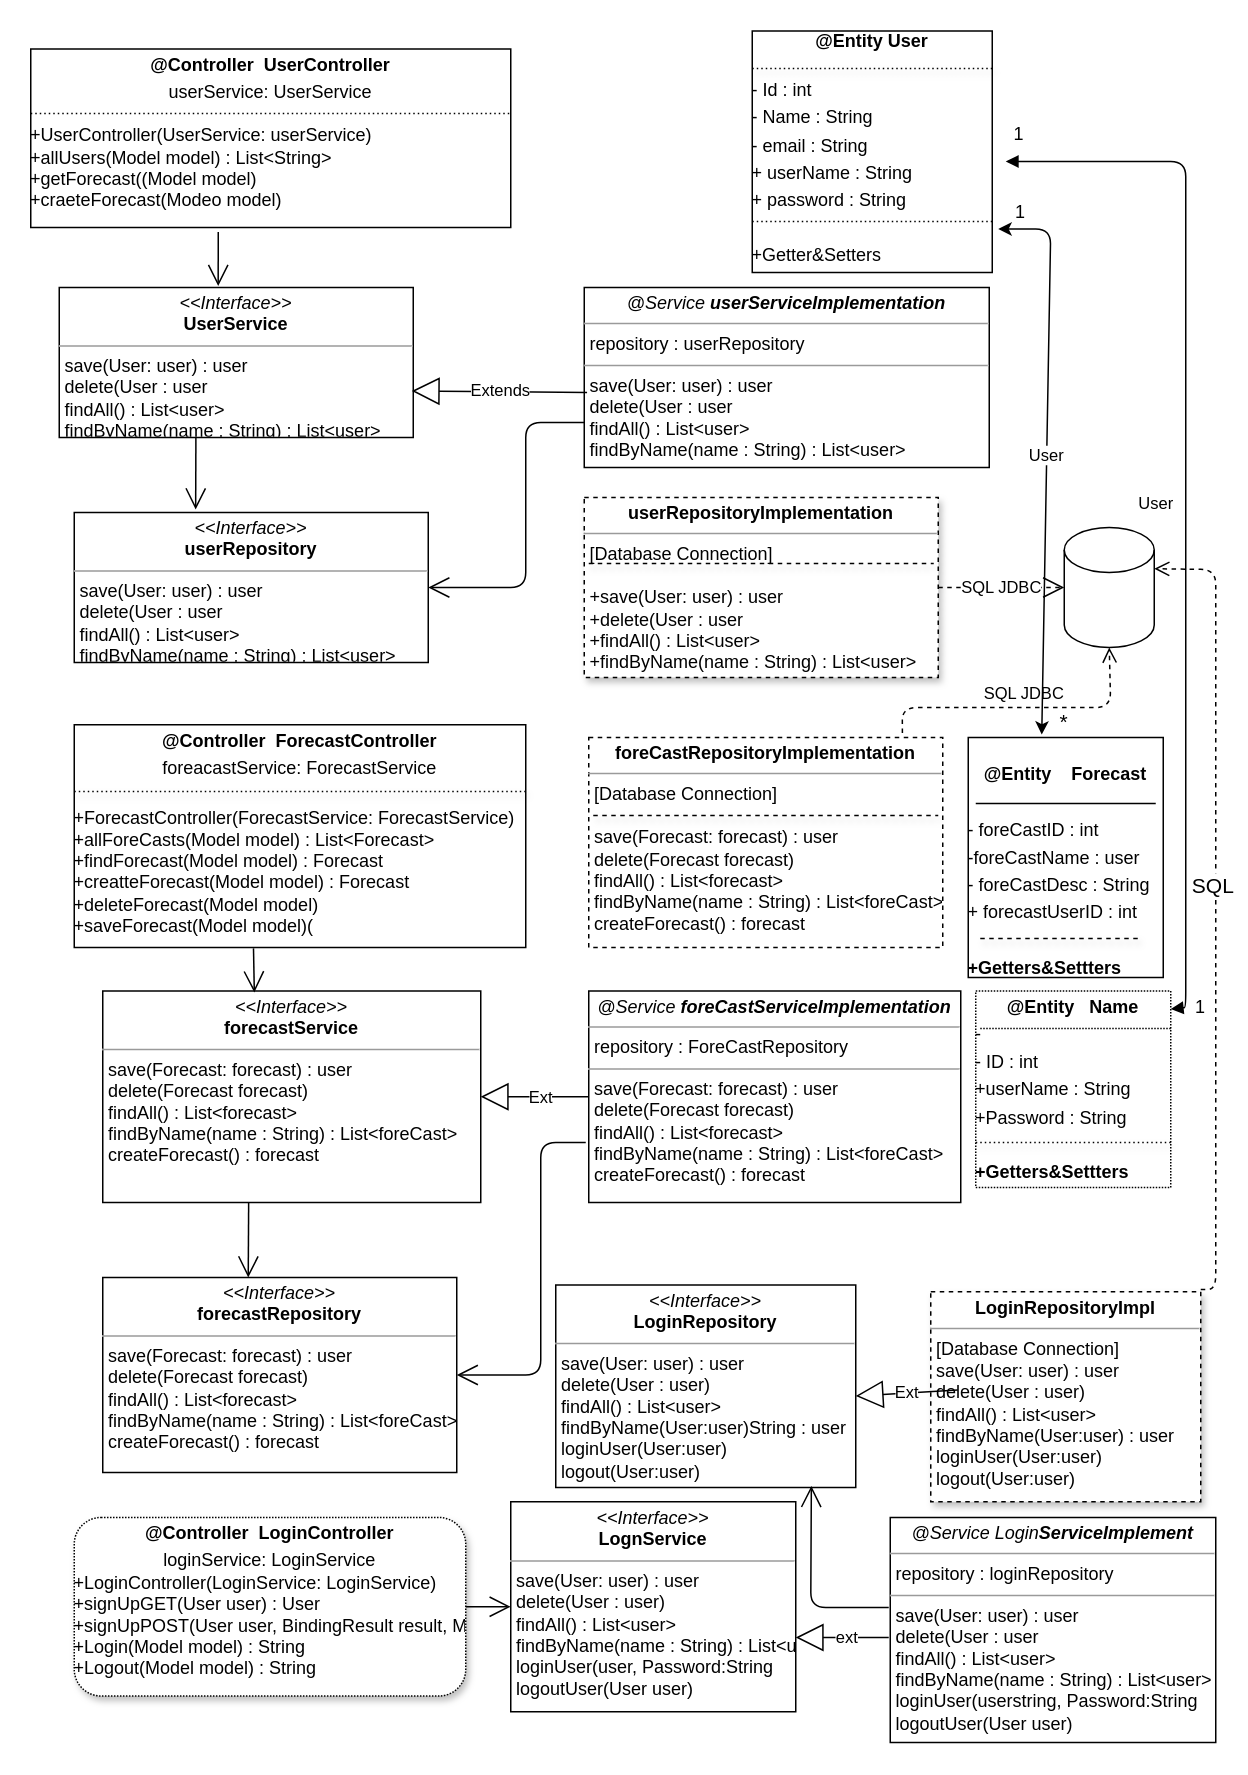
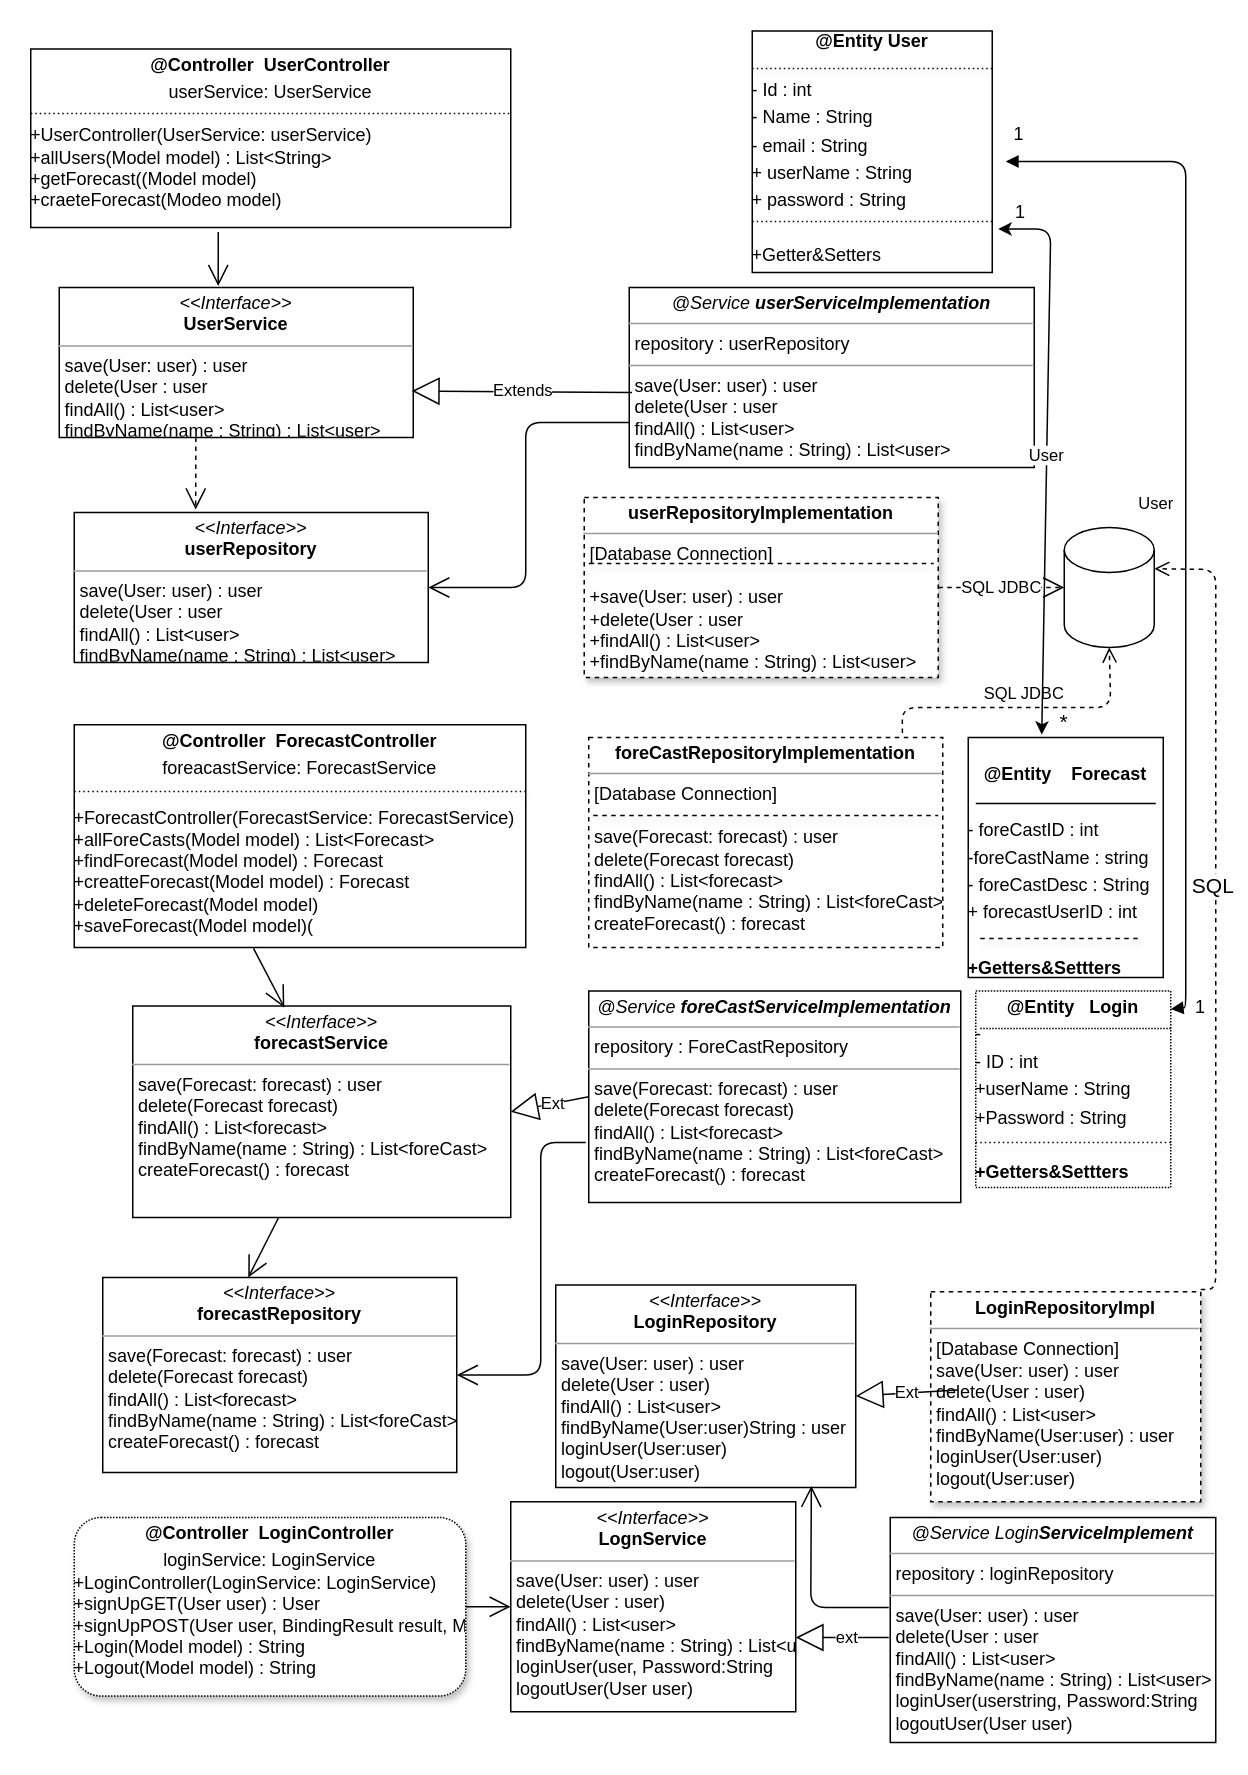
node "@Service userServiceImplementation repository : userRepository save(User: user) : user delete(User : user findAll() : List<user> findByName(name : String) : List<user>": moved (787, 377) -> (832, 377)
edge "<<Interface>> UserService save(User: user) : user delete(User : user findAll() : List<user> findByName(name : String) : List<user>" -> "<<Interface>> userRepository save(User: user) : user delete(User : user findAll() : List<user> findByName(name : String) : List<user>": style solid -> dashed
node "@Entity Forecast - foreCastID : int -foreCastName : user - foreCastDesc : String + forecastUserID : int +Getters&Settters": label "@Entity Forecast - foreCastID : int -foreCastName : user - foreCastDesc : String + forecastUserID : int +Getters&Settters" -> "@Entity Forecast - foreCastID : int -foreCastName : string - foreCastDesc : String + forecastUserID : int +Getters&Settters"
node "@Entity Name - - ID : int +userName : String +Password : String +Getters&Settters": label "@Entity Name - - ID : int +userName : String +Password : String +Getters&Settters" -> "@Entity Login - - ID : int +userName : String +Password : String +Getters&Settters"
node "<<Interface>> forecastService save(Forecast: forecast) : user delete(Forecast forecast) findAll() : List<forecast> findByName(name : String) : List<foreCast> createForecast() : forecast": moved (292, 1097) -> (322, 1112)
